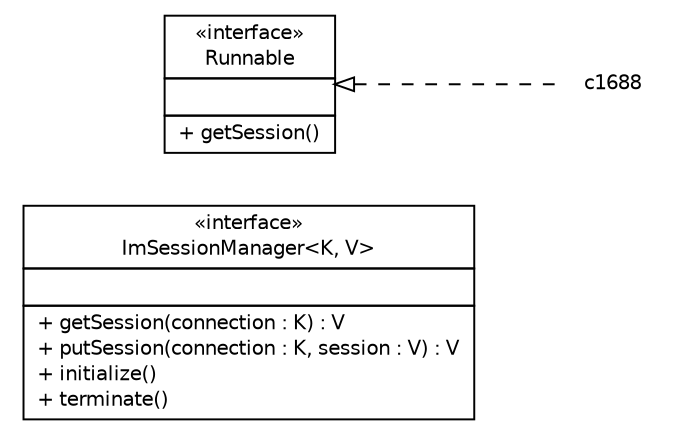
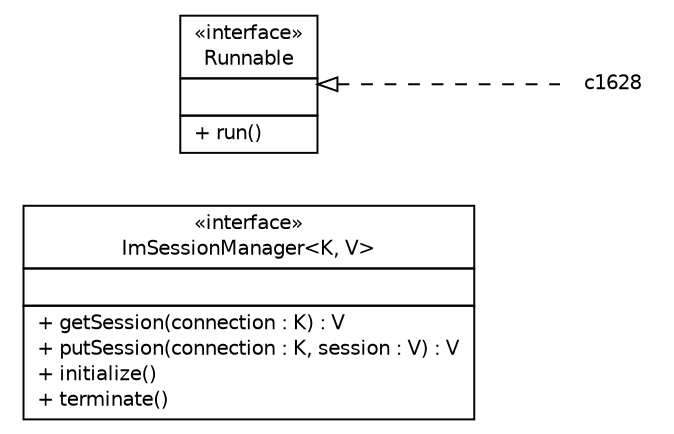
node "c1688": label "c1688" -> "c1628"
node "Runnable": text "+ getSession()" -> "+ run()"
